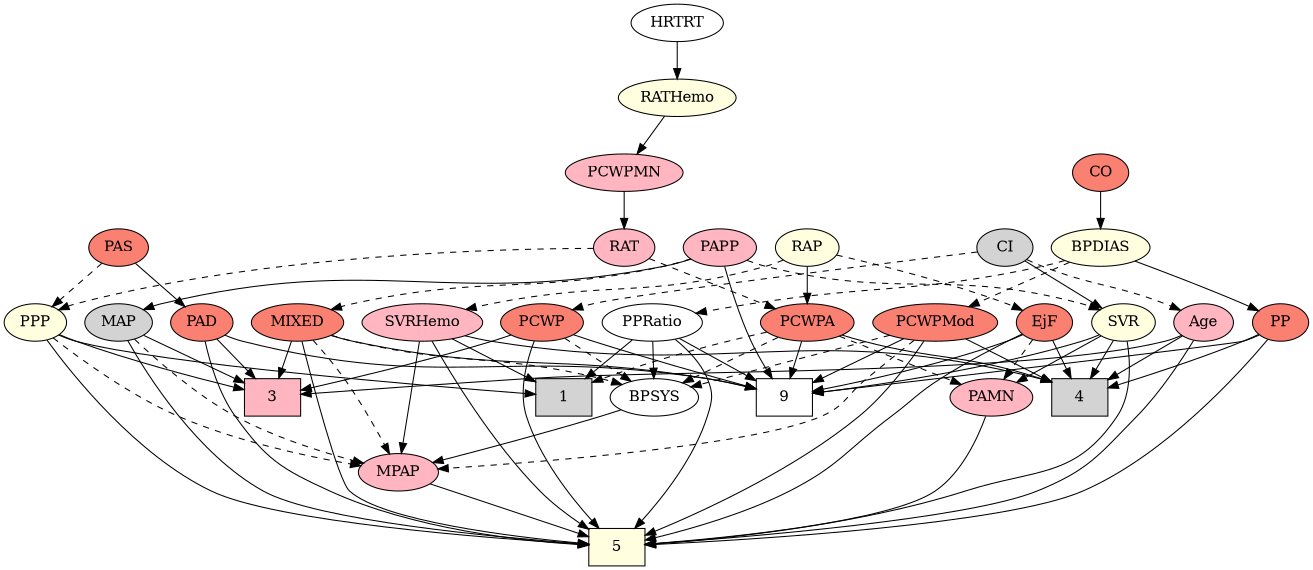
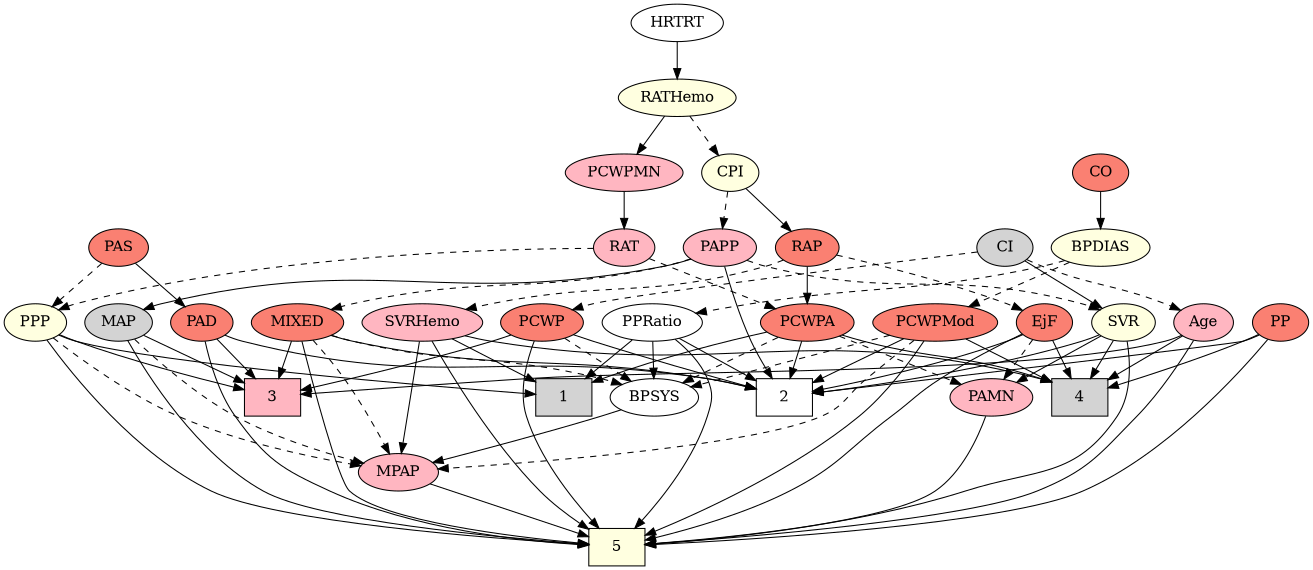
node "CPI": added
node "RAP": fillcolor lightyellow -> salmon
edge "BPDIAS" -> "PP": removed
edge "PCWPA" -> "1": style dashed -> solid
node "9": label "9" -> "2"
